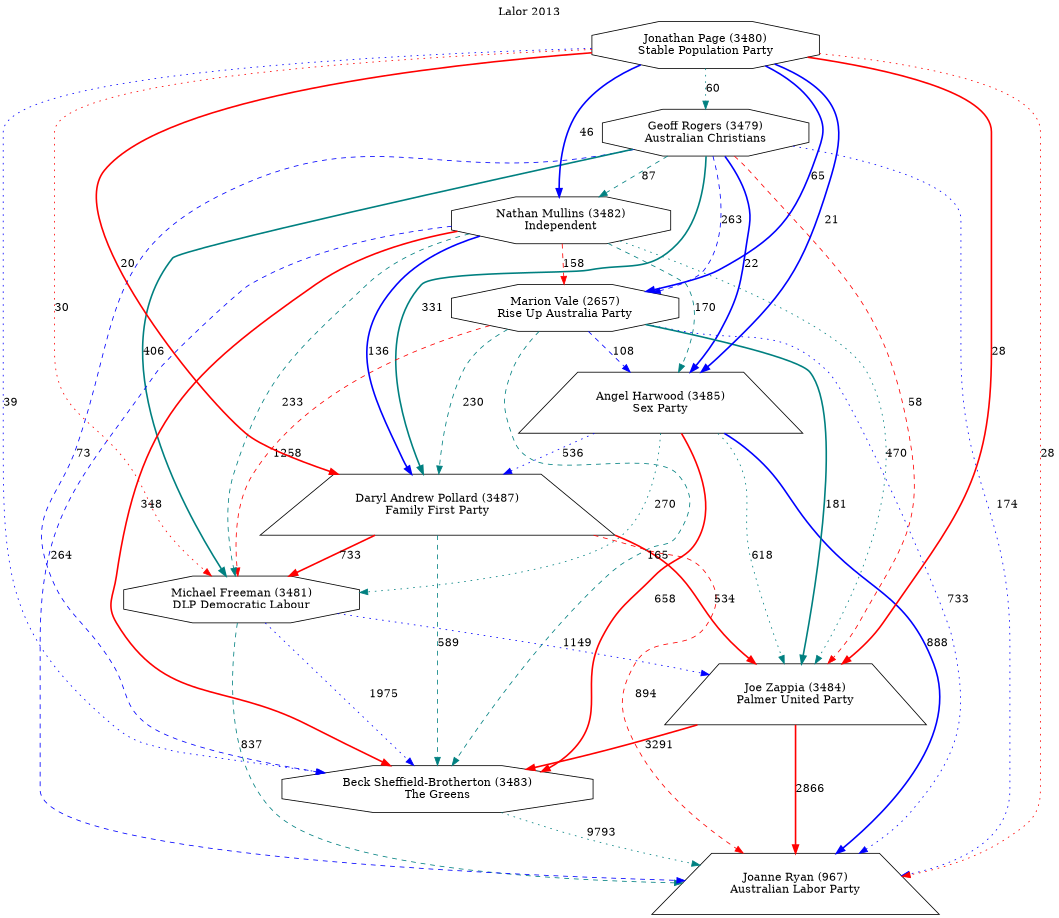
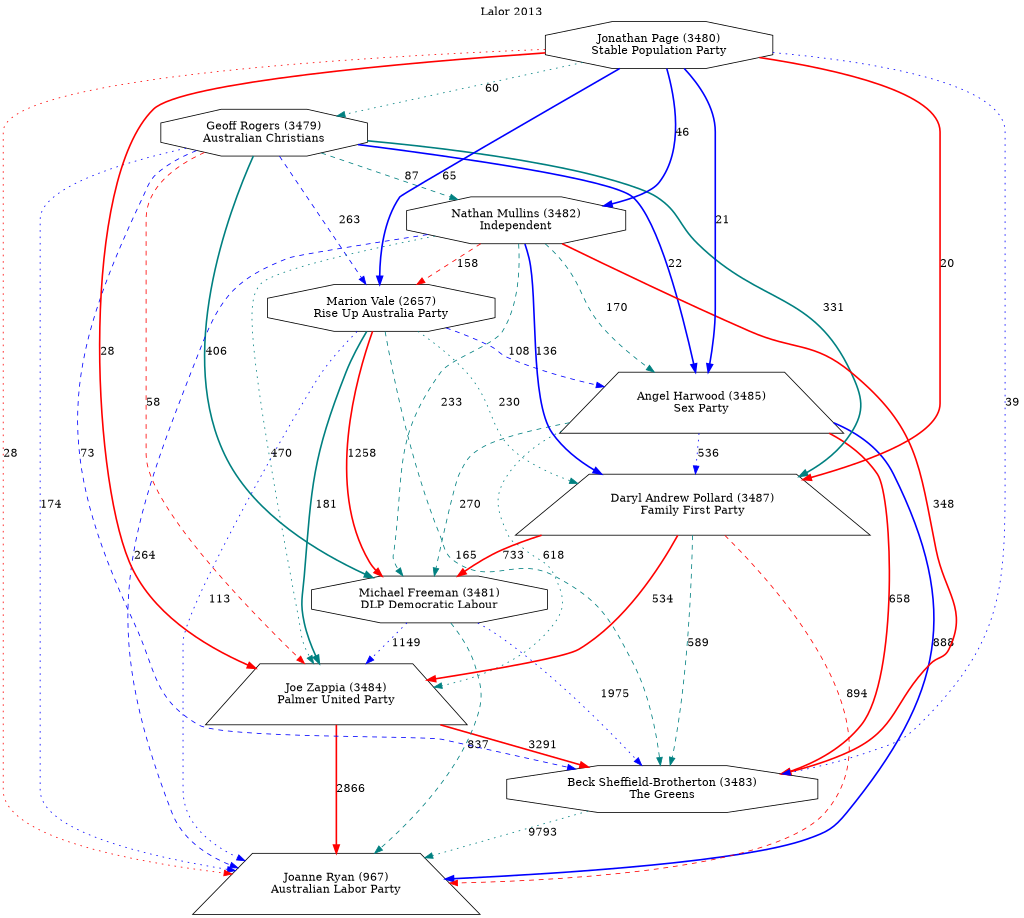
edge "Jonathan Page (3480) Stable Population Party" -> "Michael Freeman (3481) DLP Democratic Labour": removed, label "30"
edge "Marion Vale (2657) Rise Up Australia Party" -> "Daryl Andrew Pollard (3487) Family First Party": style dashed -> dotted
edge "Marion Vale (2657) Rise Up Australia Party" -> "Michael Freeman (3481) DLP Democratic Labour": style dashed -> bold
edge "Angel Harwood (3485) Sex Party" -> "Michael Freeman (3481) DLP Democratic Labour": style dotted -> dashed
edge "Marion Vale (2657) Rise Up Australia Party" -> "Joanne Ryan (967) Australian Labor Party": label "733" -> "113"
